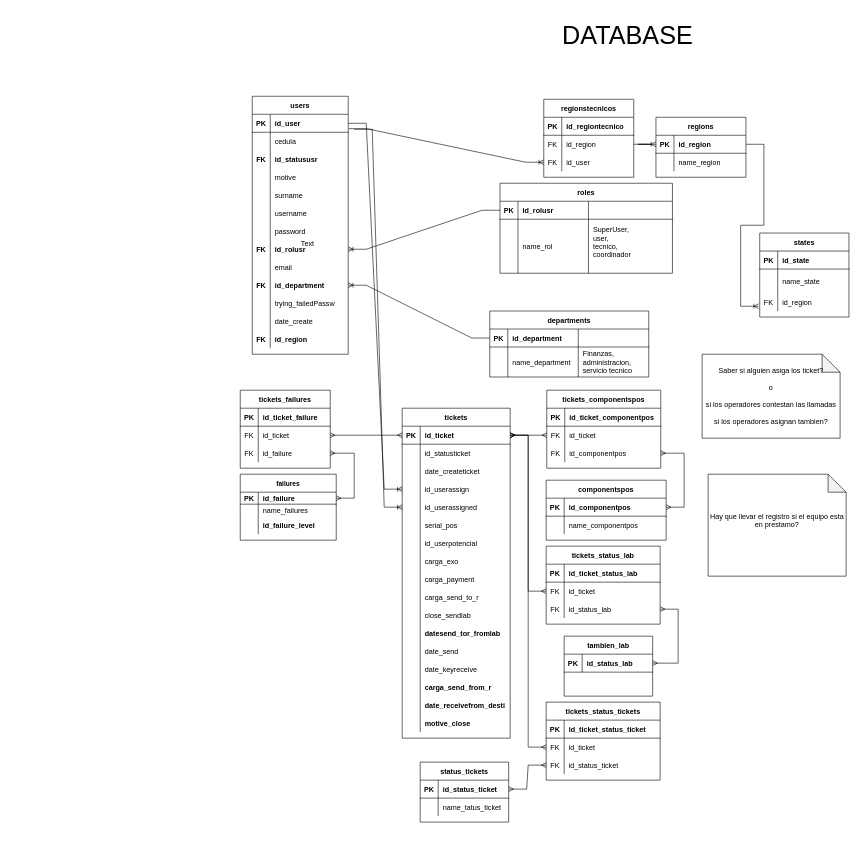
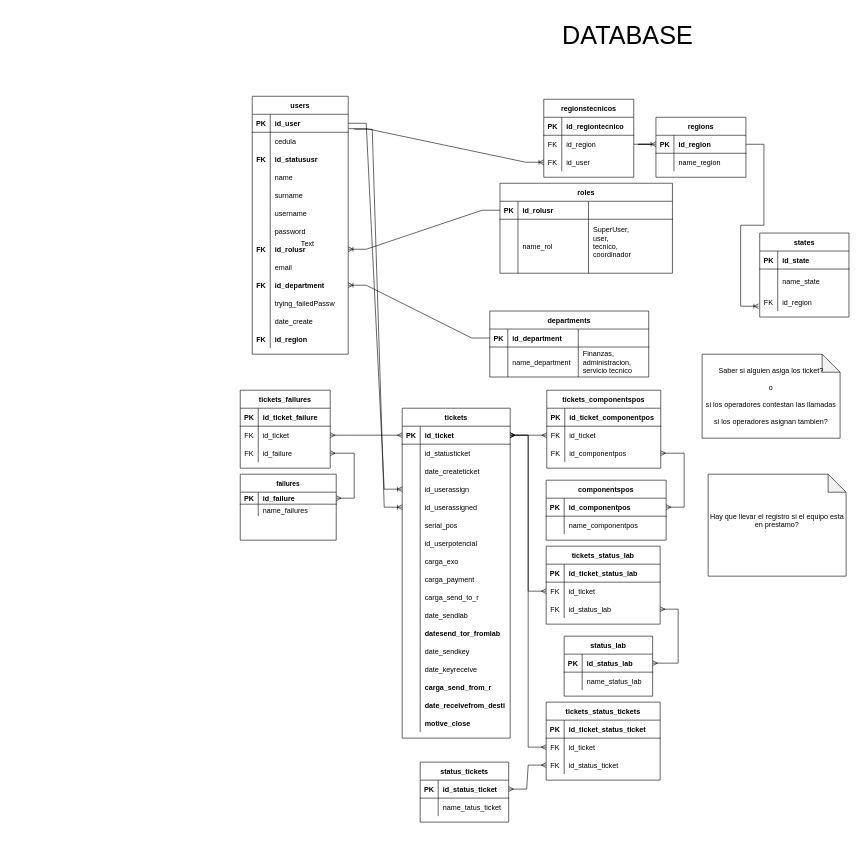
node "motive": label "motive" -> "name"
node "id_failure_level": removed
node "close_sendlab": label "close_sendlab" -> "date_sendlab"
node "tambien_lab": label "tambien_lab" -> "status_lab"
node "date_send": label "date_send" -> "date_sendkey"
node "name_status_lab": added
